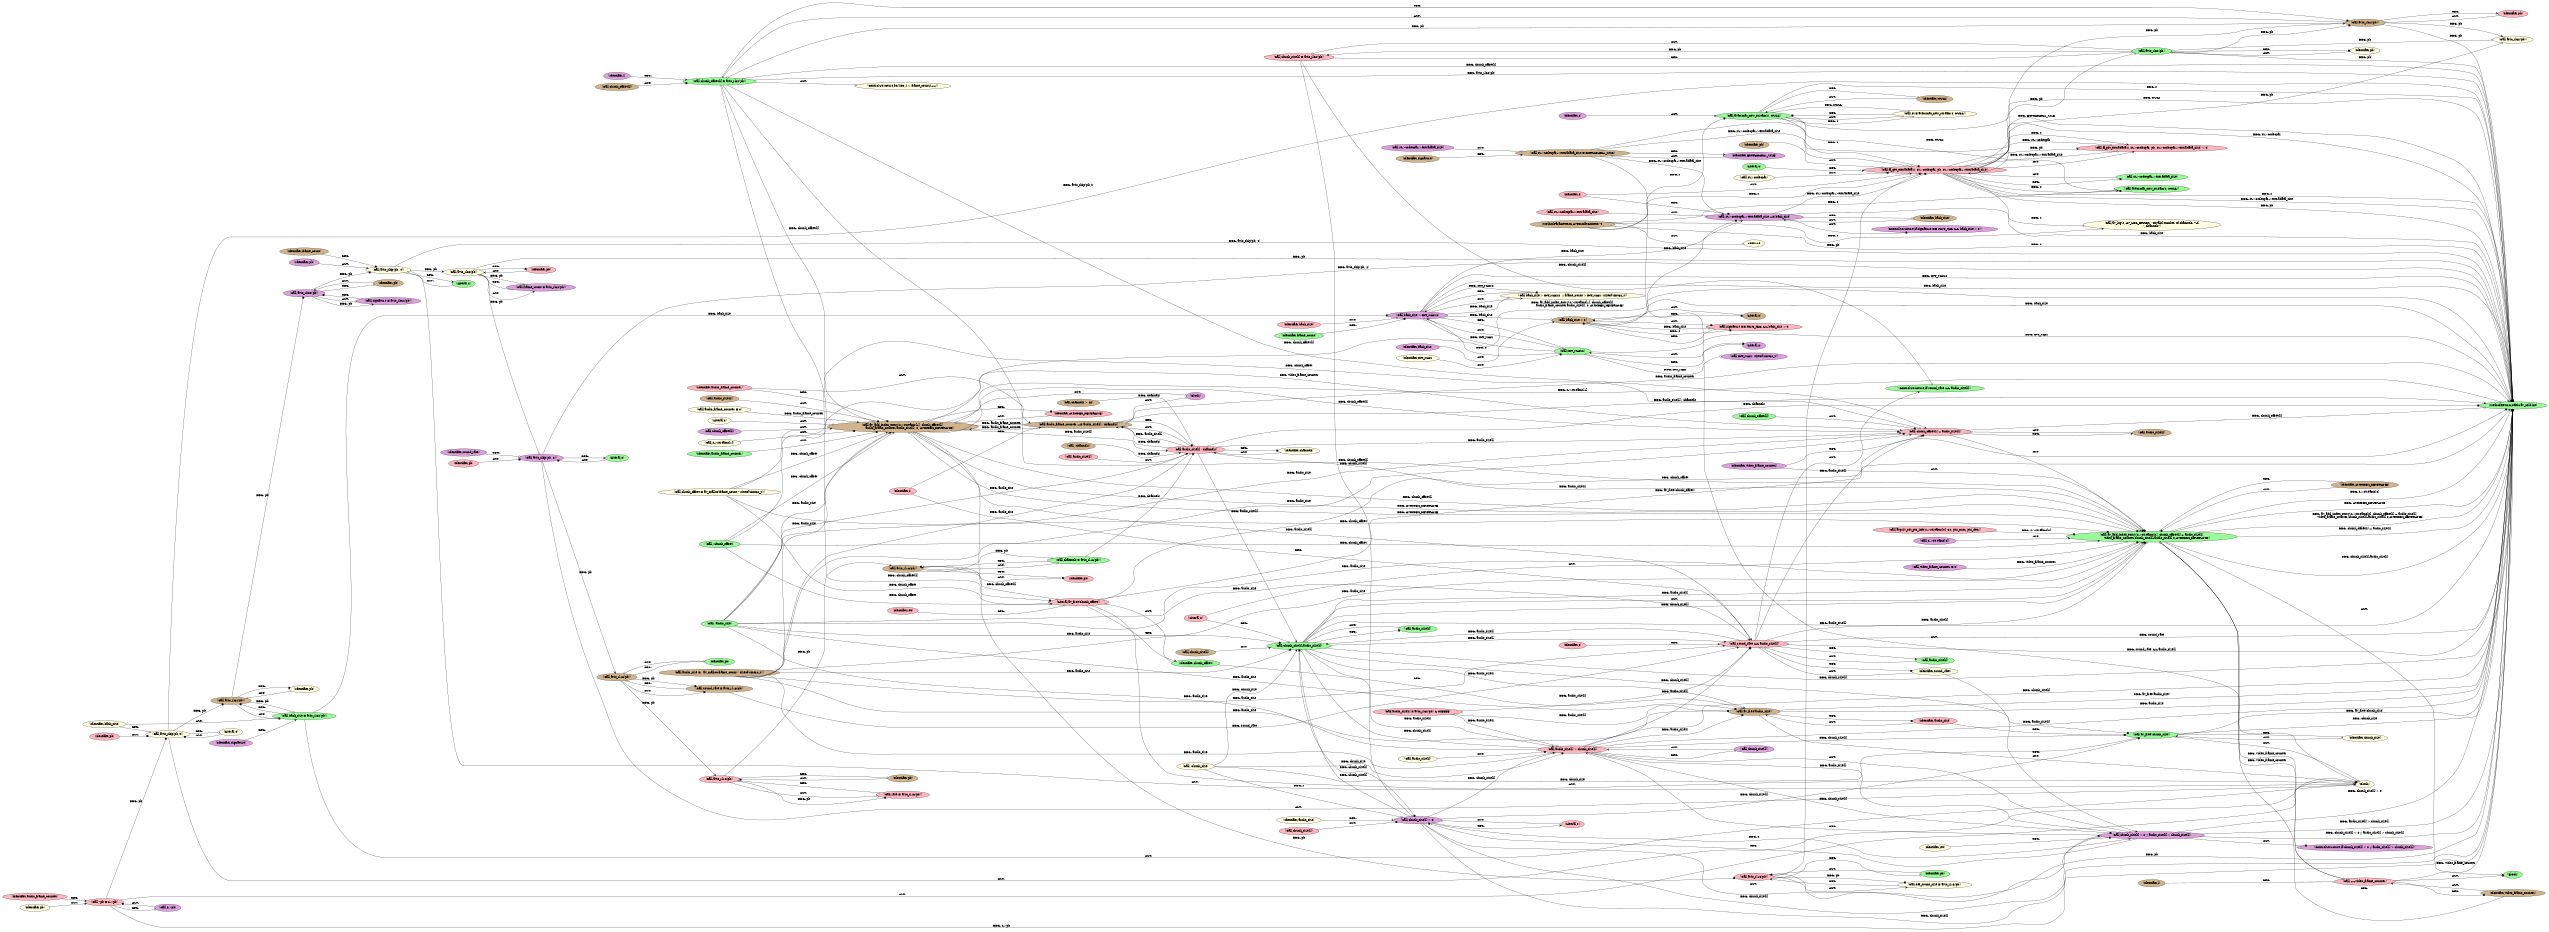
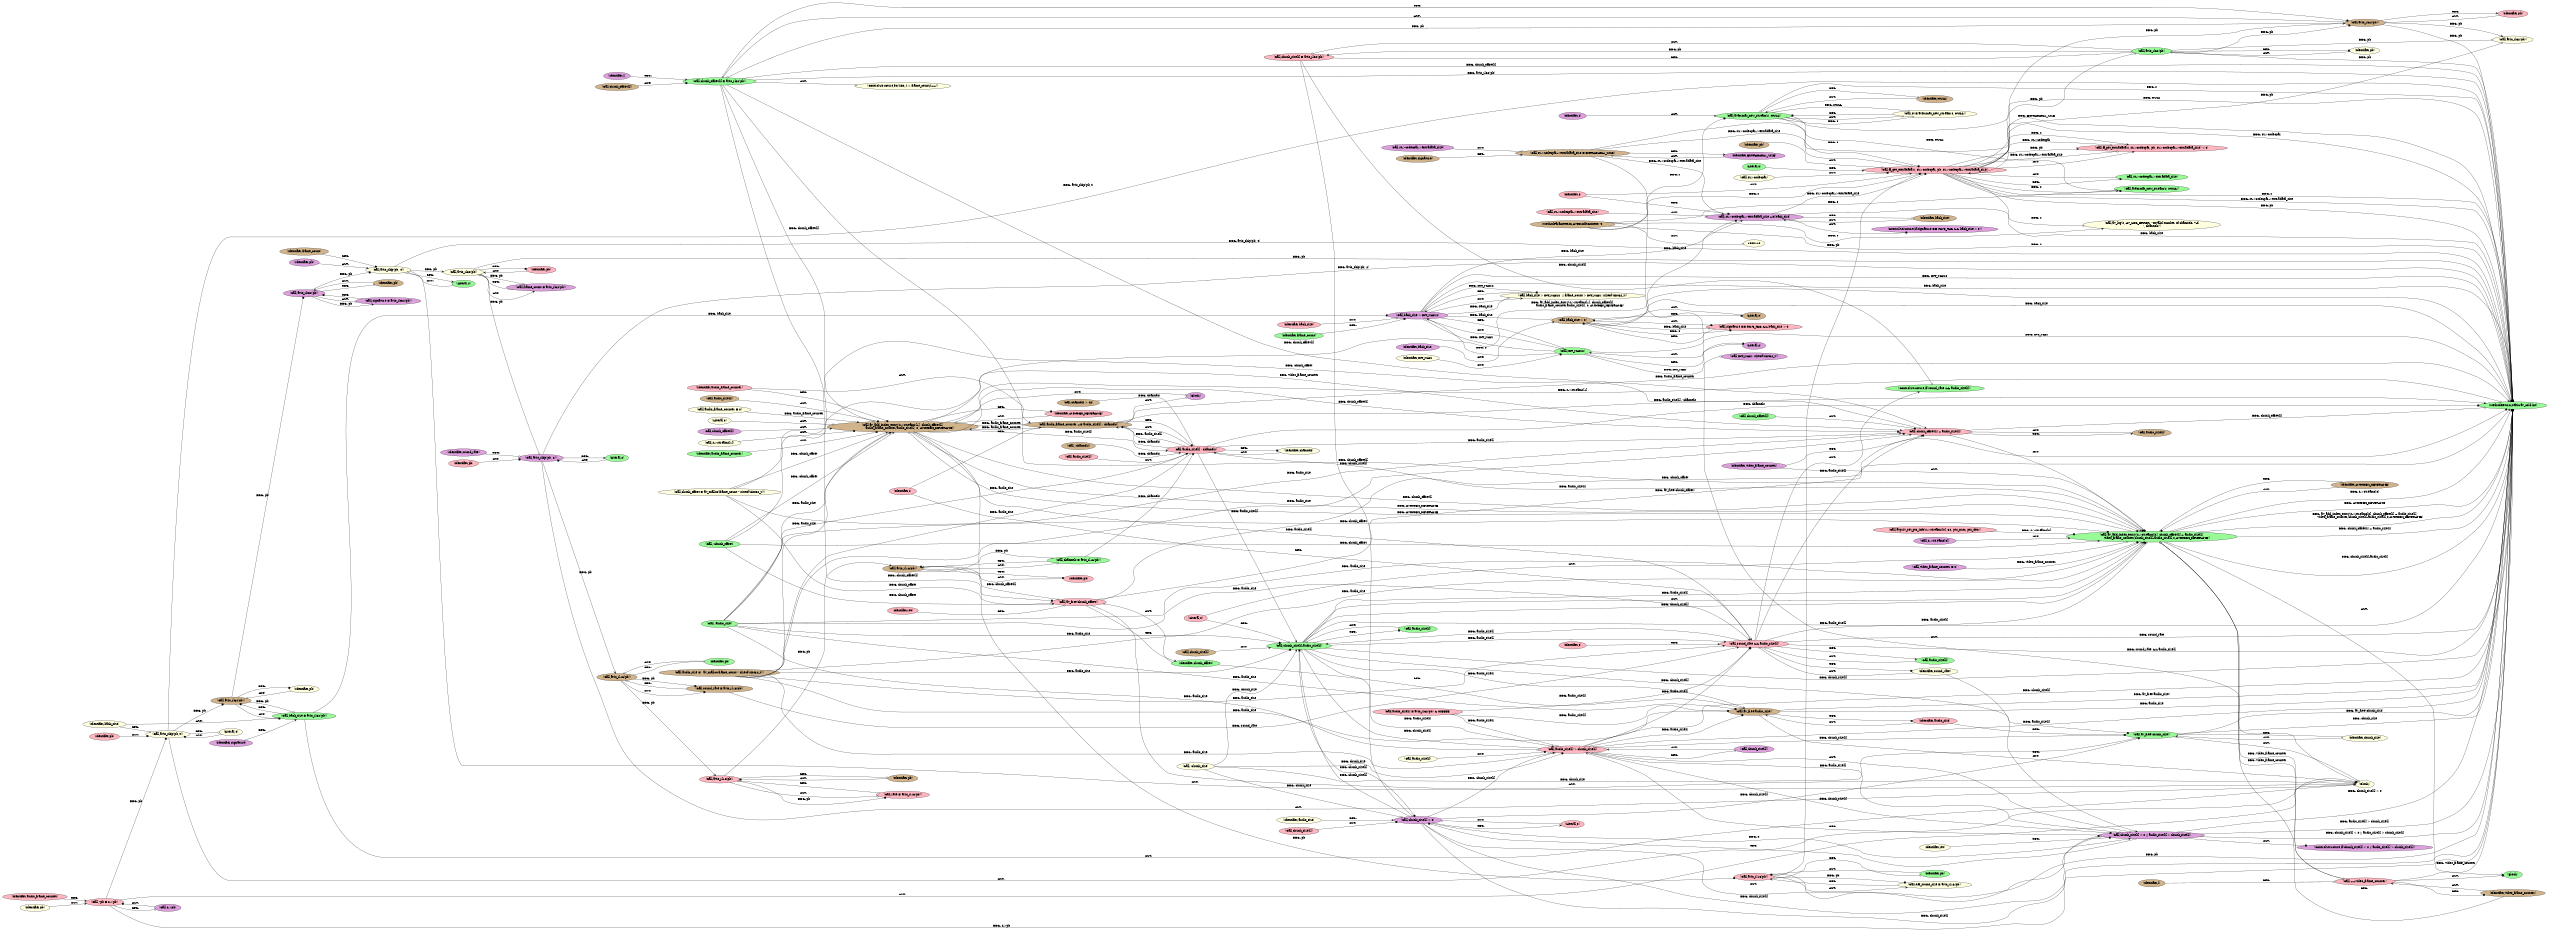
node "(Literal,av_free(chunk_offset))": label "(Literal,av_free(chunk_offset))" -> "(Call,av_free(chunk_offset))"
edge "(Call,!chunk_size)" -> "(Call,chunk_size[i] < 0)": label "DDG: s" -> "DDG: chunk_size"
